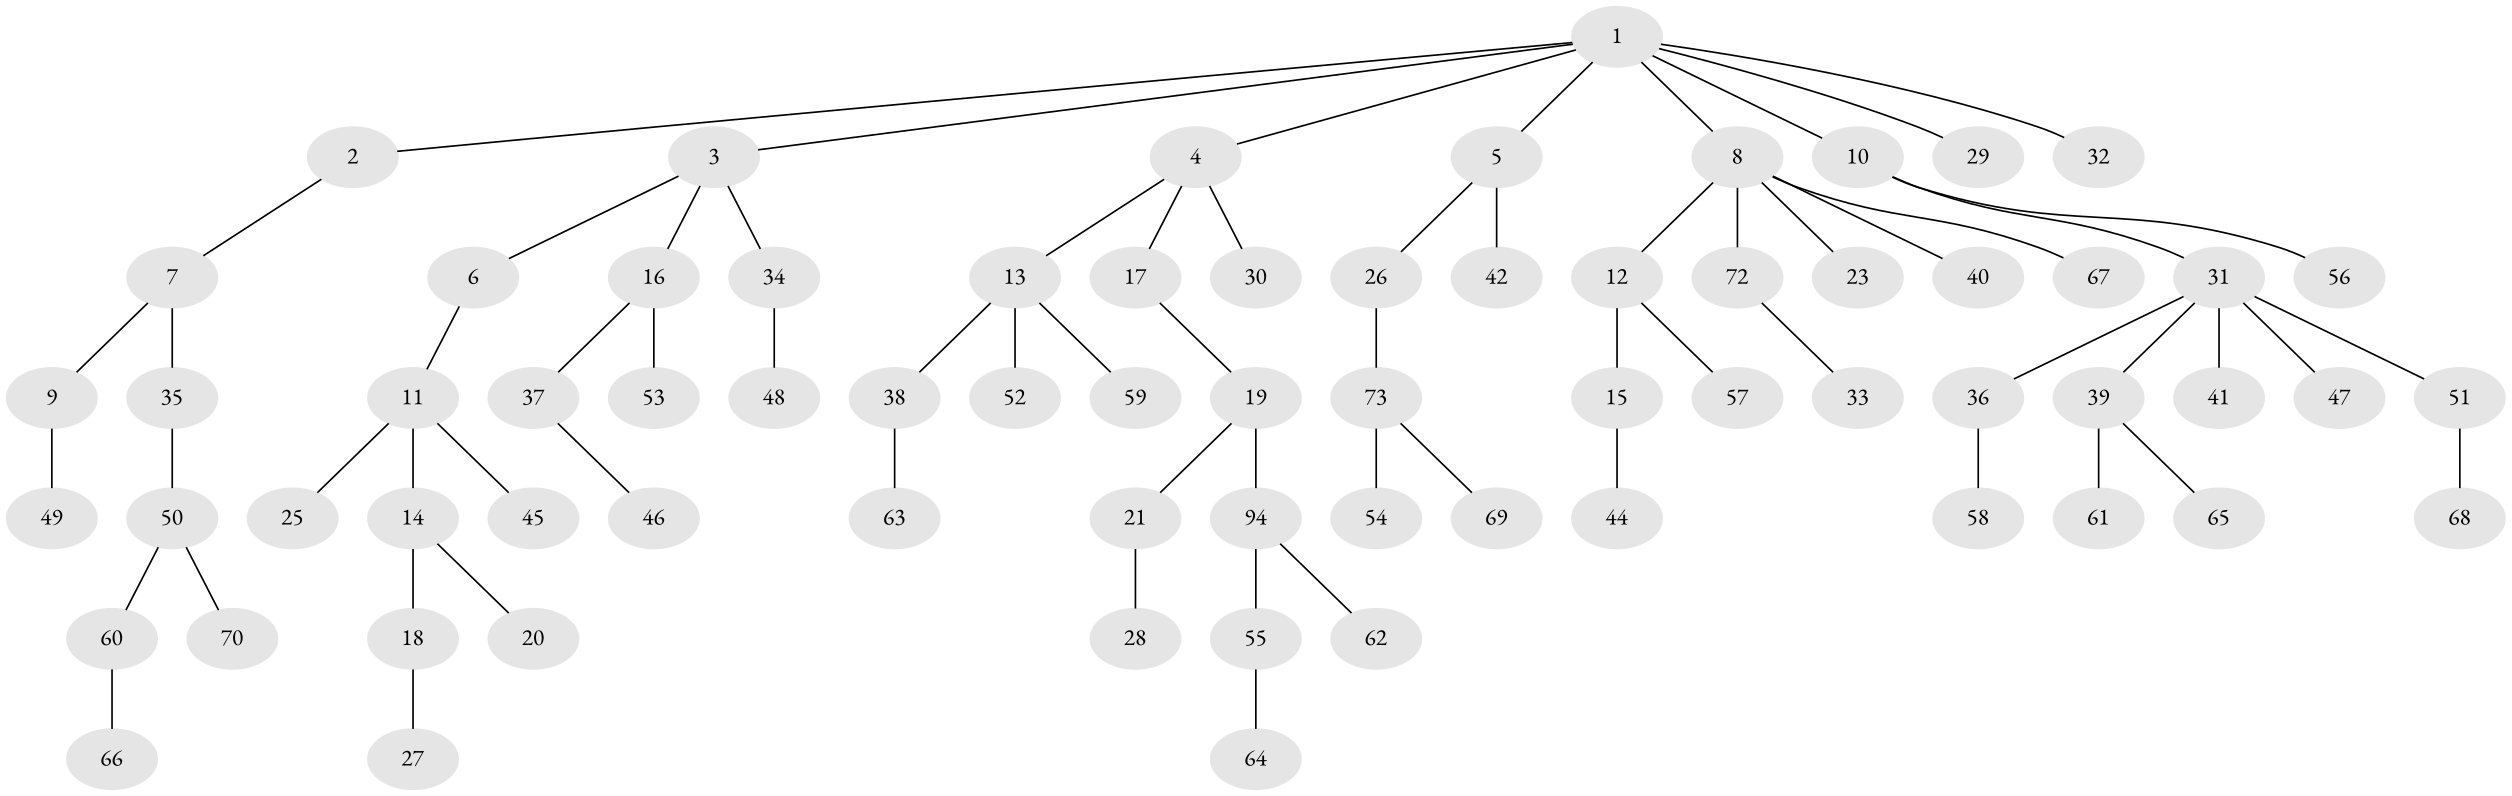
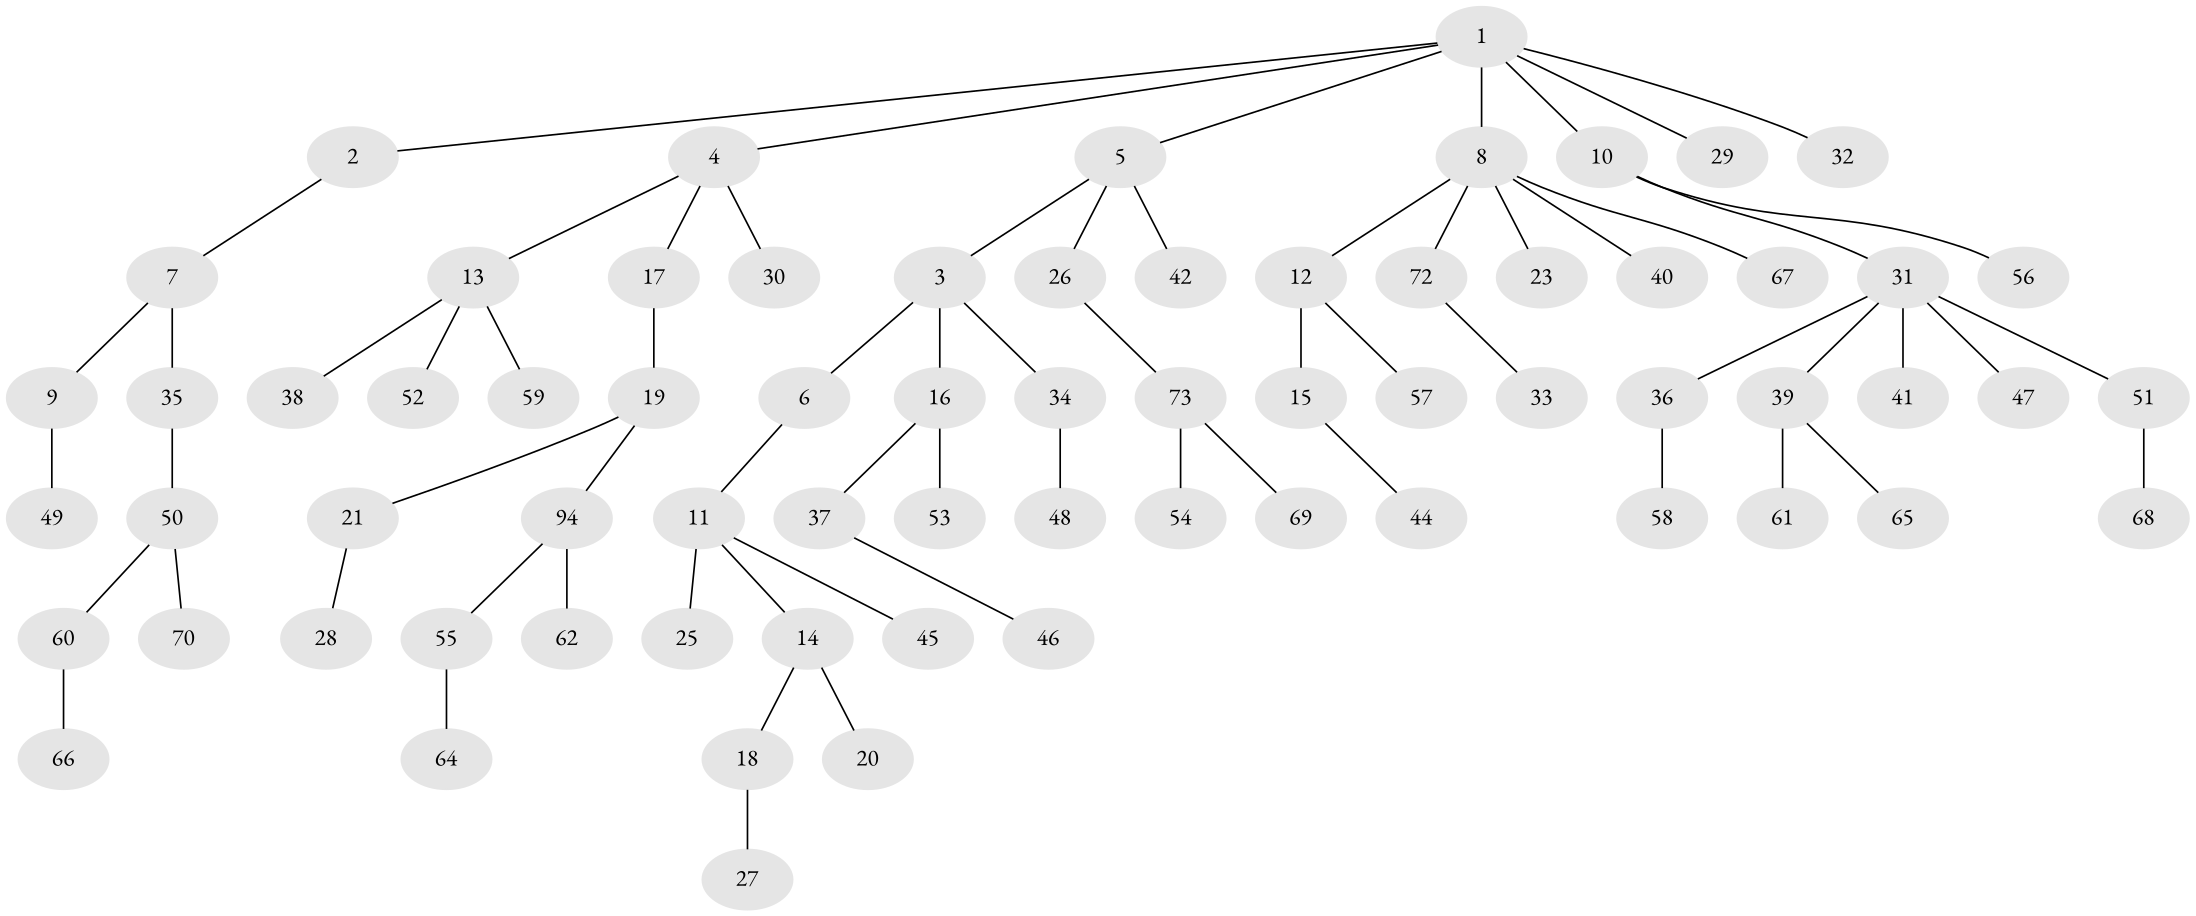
edge "1" -- "3": now "5" -- "3"
node "63": removed
